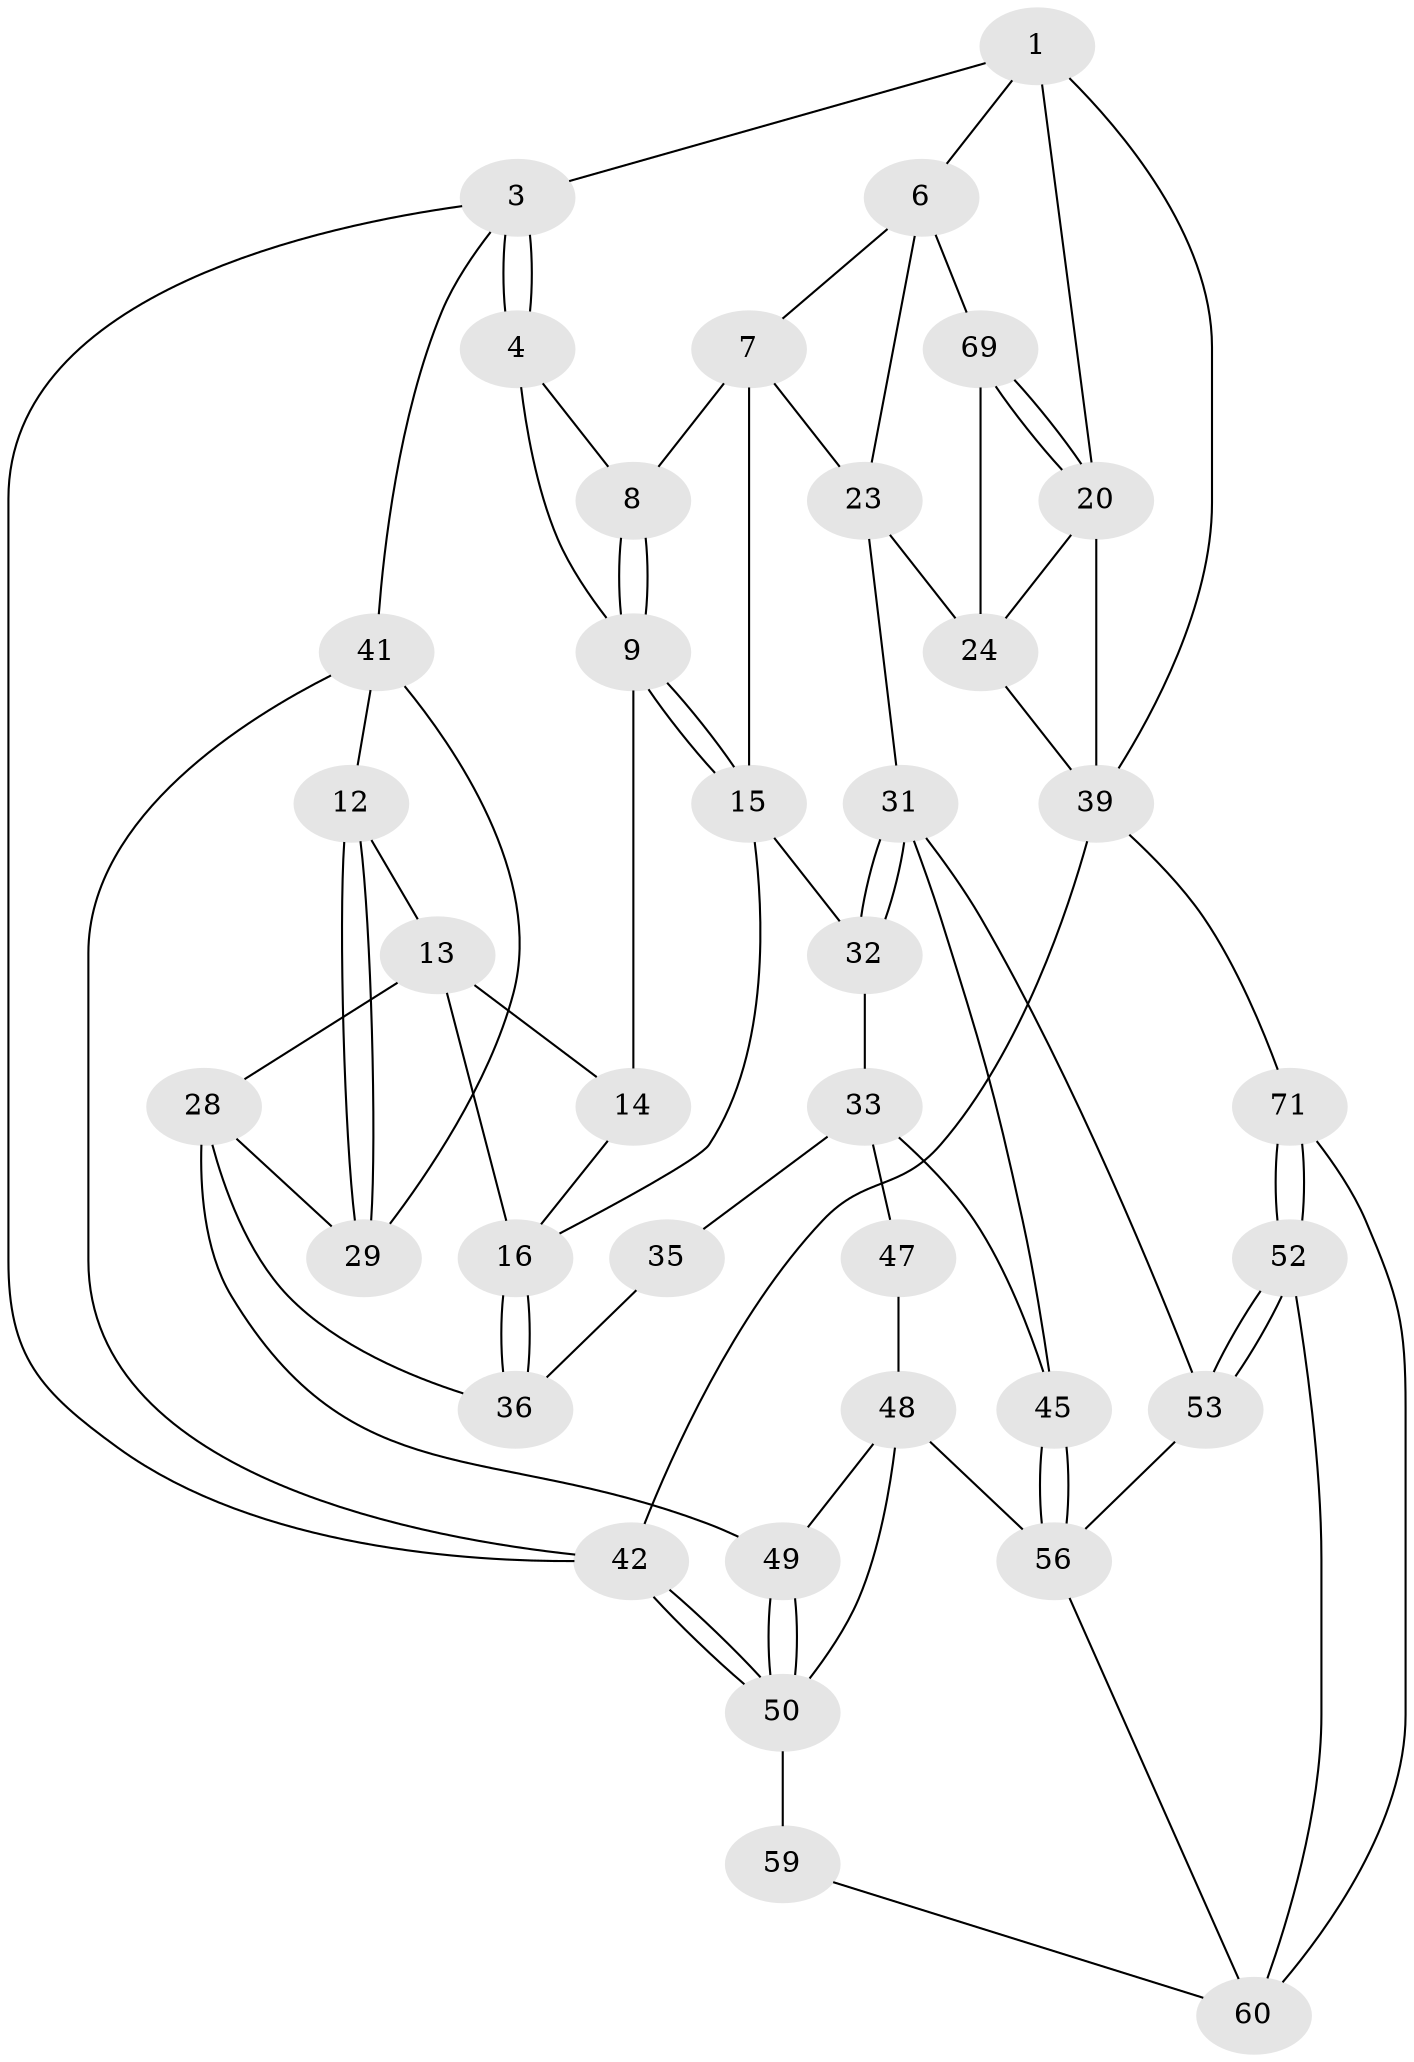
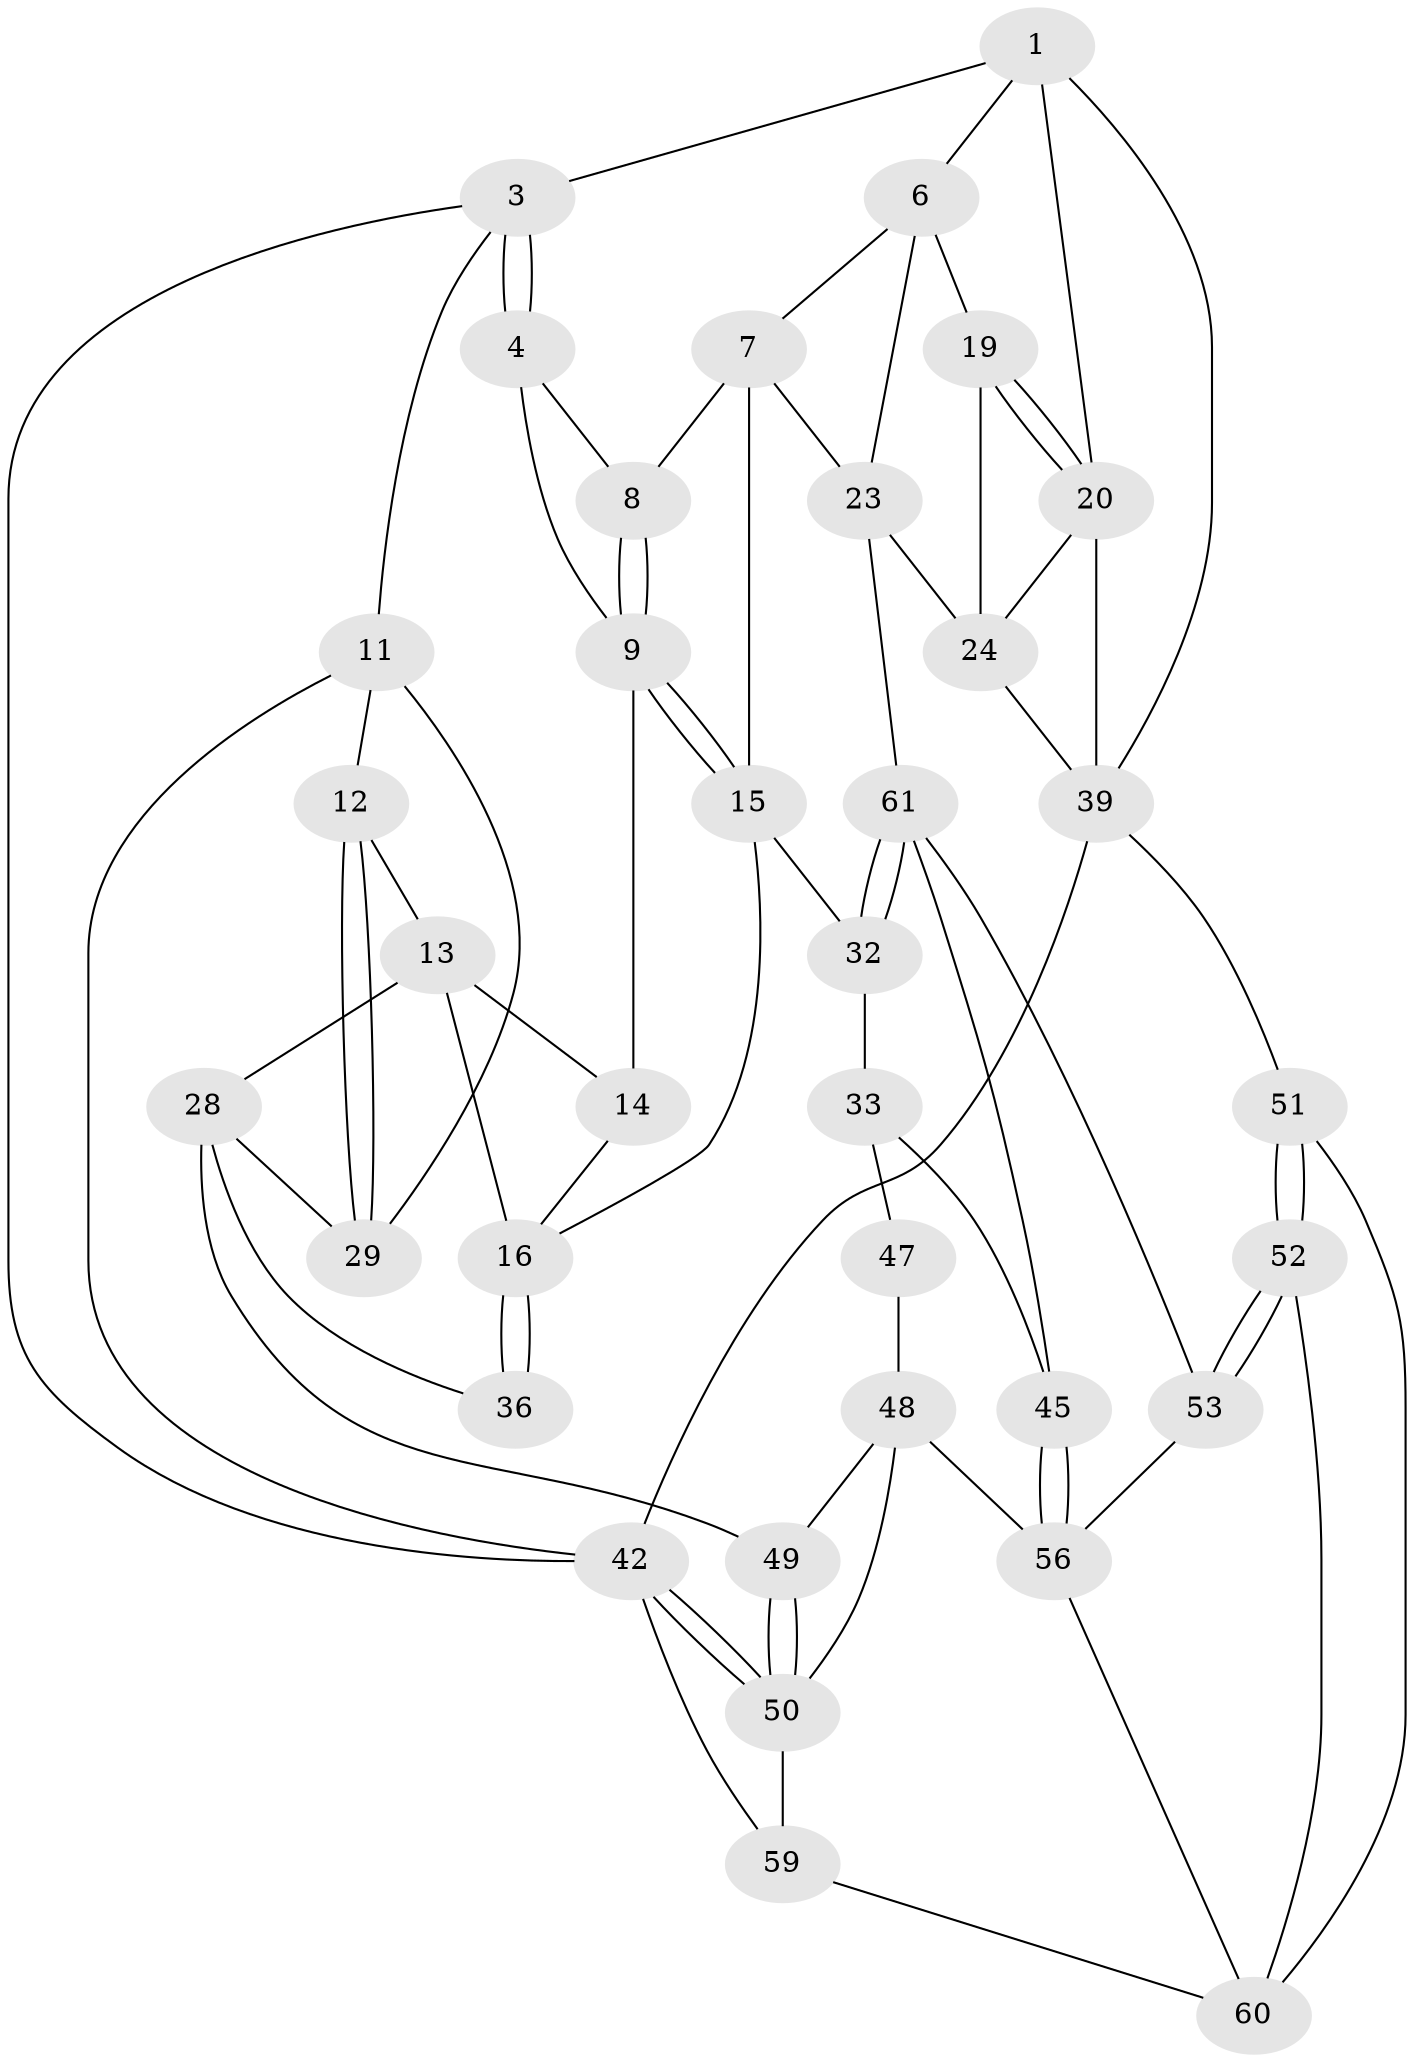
node "69": label "69" -> "19"
node "41": label "41" -> "11"
node "31": label "31" -> "61"
node "71": label "71" -> "51"
node "35": removed
edge "42" -- "59": added
